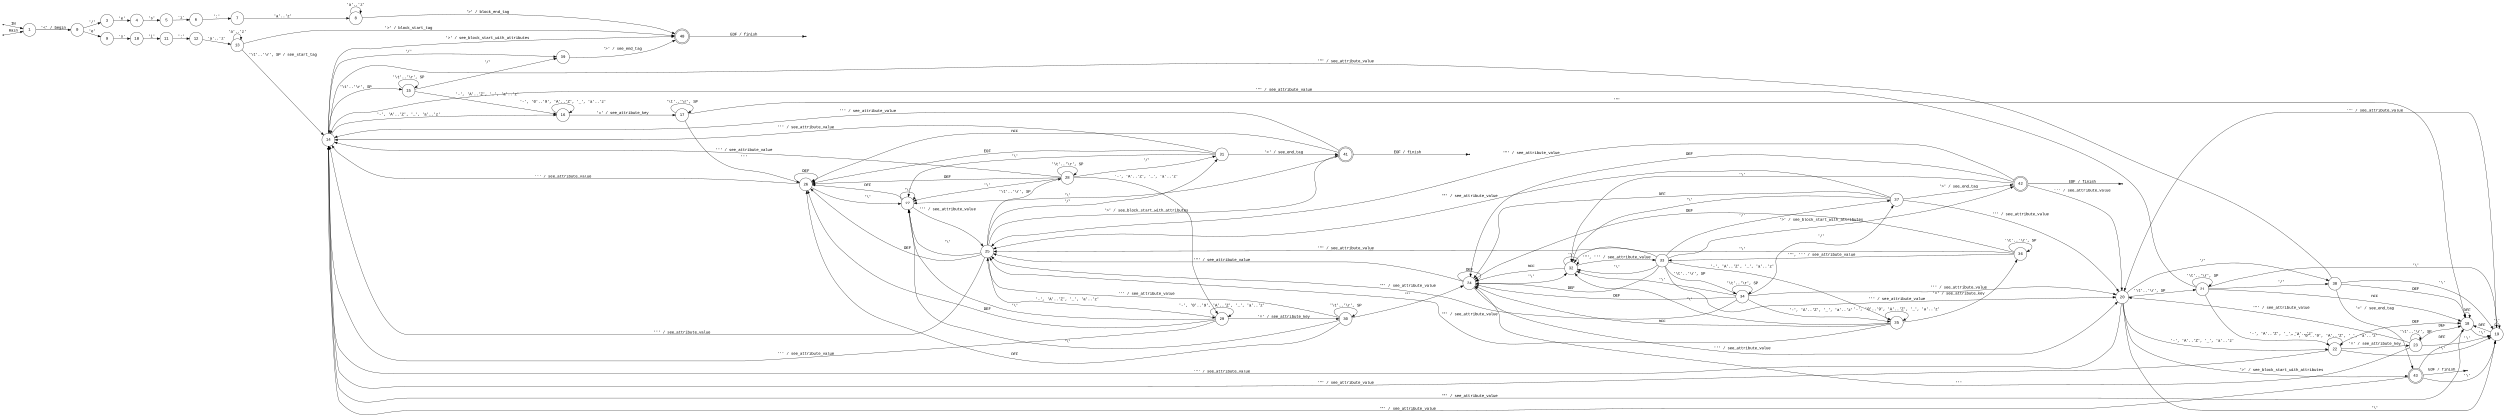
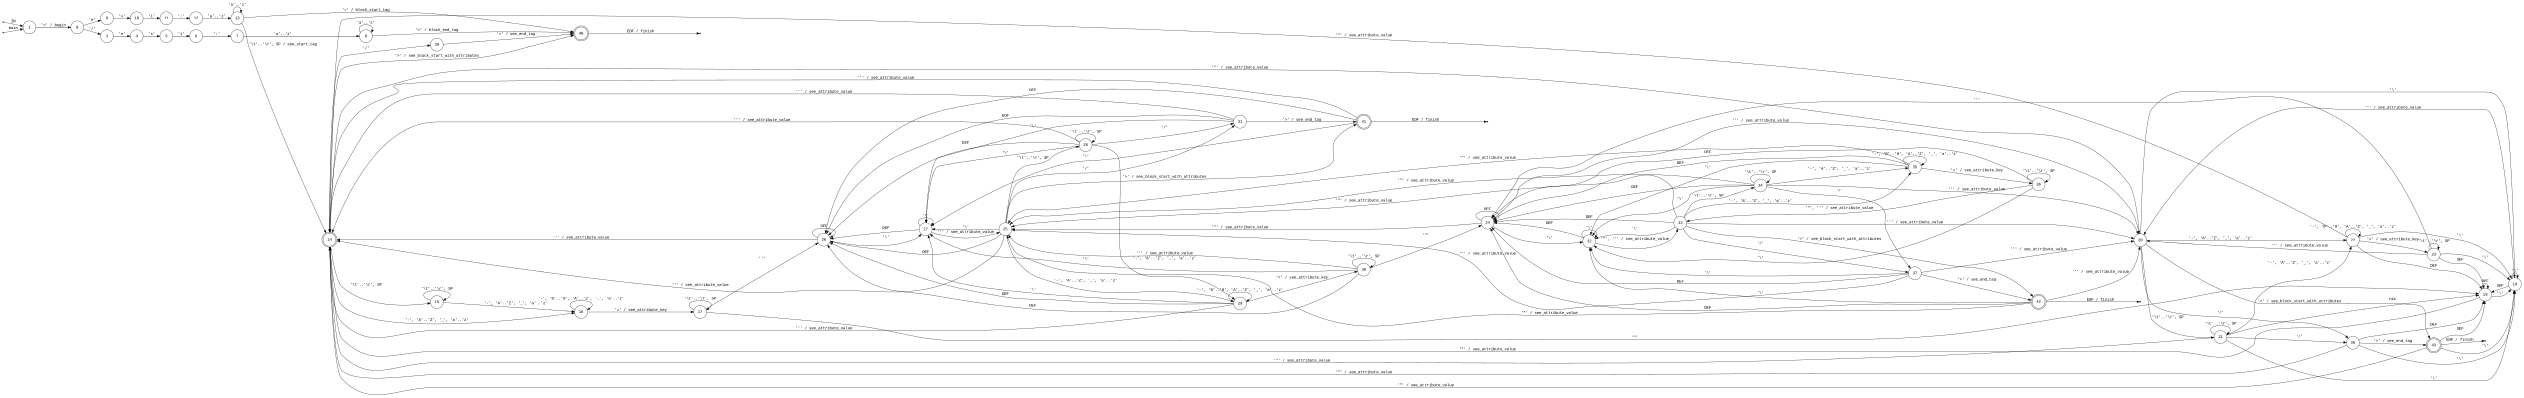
edge "15" -> "39": removed, label "'/'"
node "14": shape circle -> doublecircle
